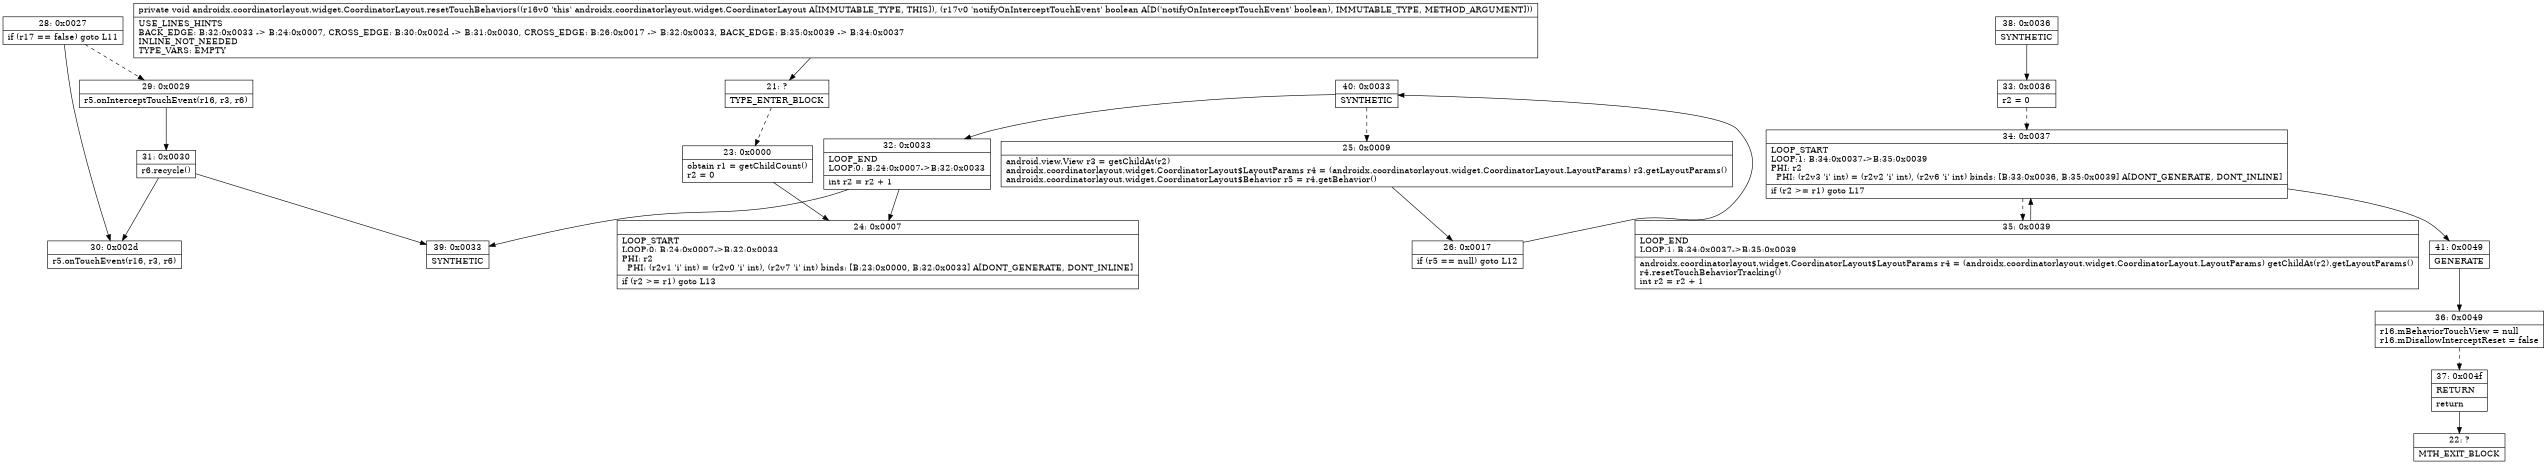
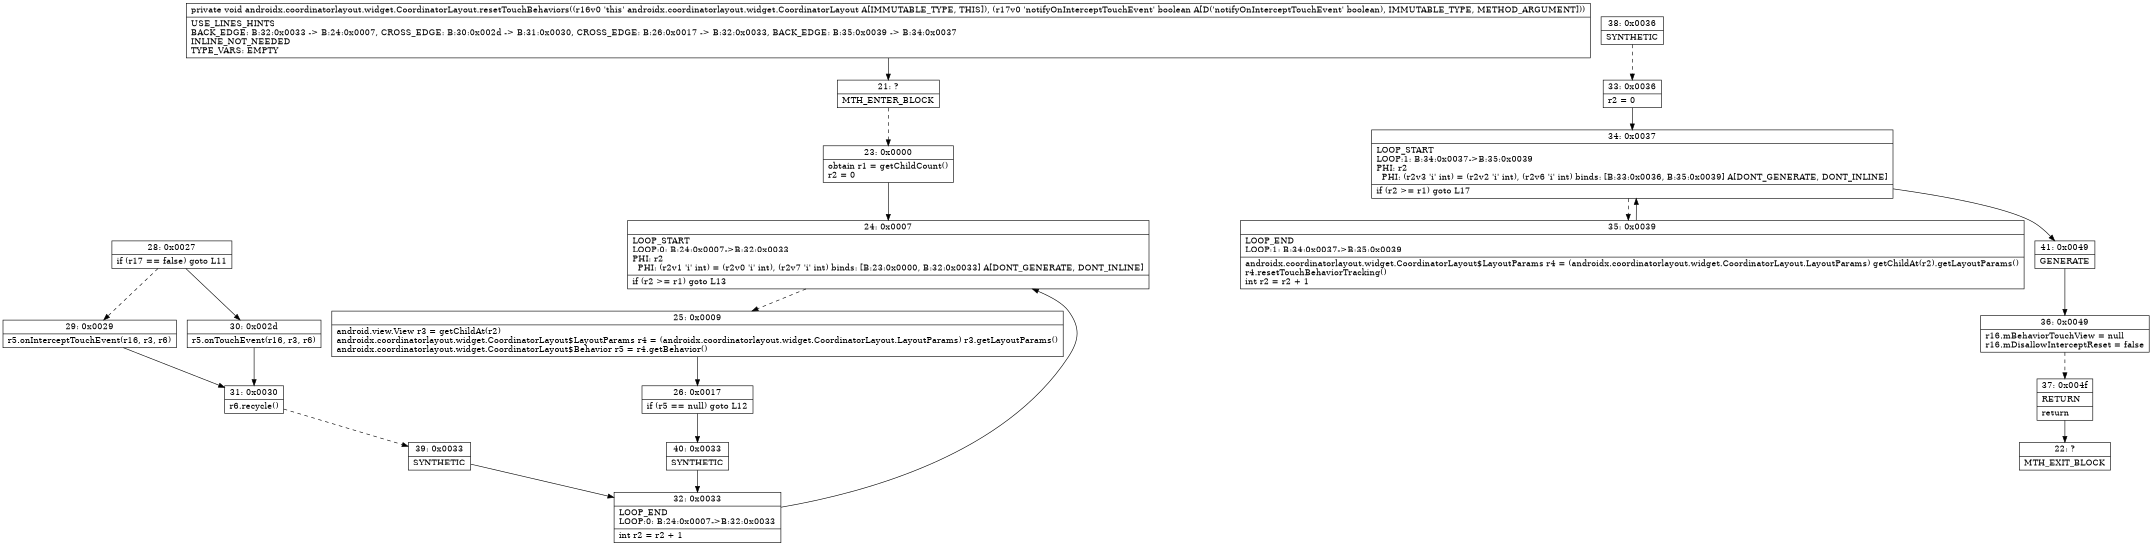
edge "38: 0x0036" -> "33: 0x0036": style solid -> dashed
node "21: ?": text "TYPE_ENTER_BLOCK" -> "MTH_ENTER_BLOCK"
edge "33: 0x0036" -> "34: 0x0037": style dashed -> solid
edge "40: 0x0033" -> "25: 0x0009": now "24: 0x0007" -> "25: 0x0009"
edge "31: 0x0030" -> "30: 0x002d": reversed
edge "31: 0x0030" -> "39: 0x0033": style solid -> dashed
edge "32: 0x0033" -> "39: 0x0033": reversed
